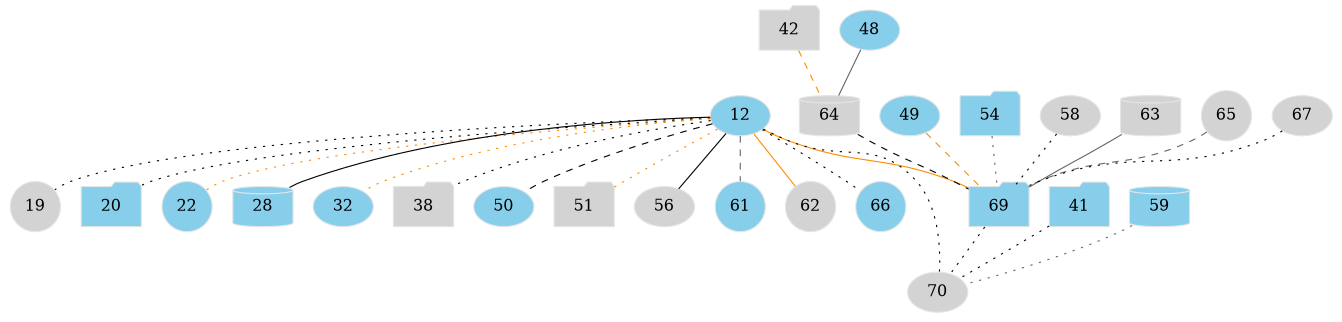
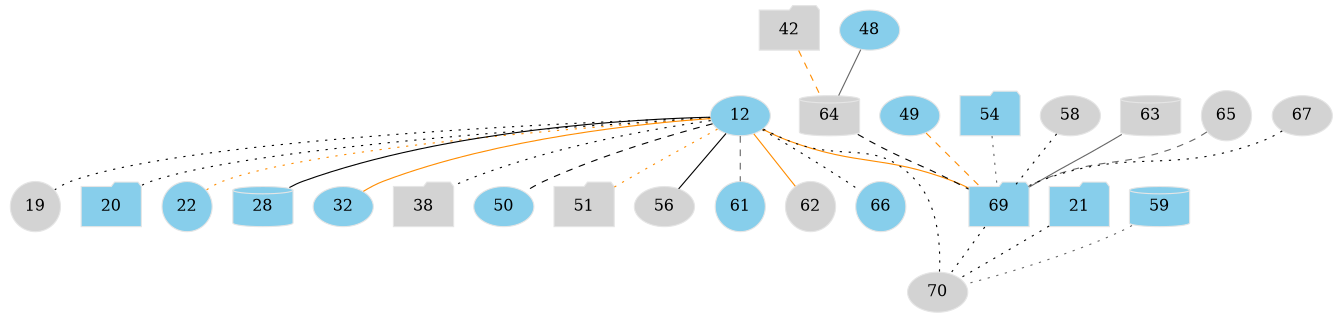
edge "12" -- "32": style dotted -> solid
node "41": label "41" -> "21"
